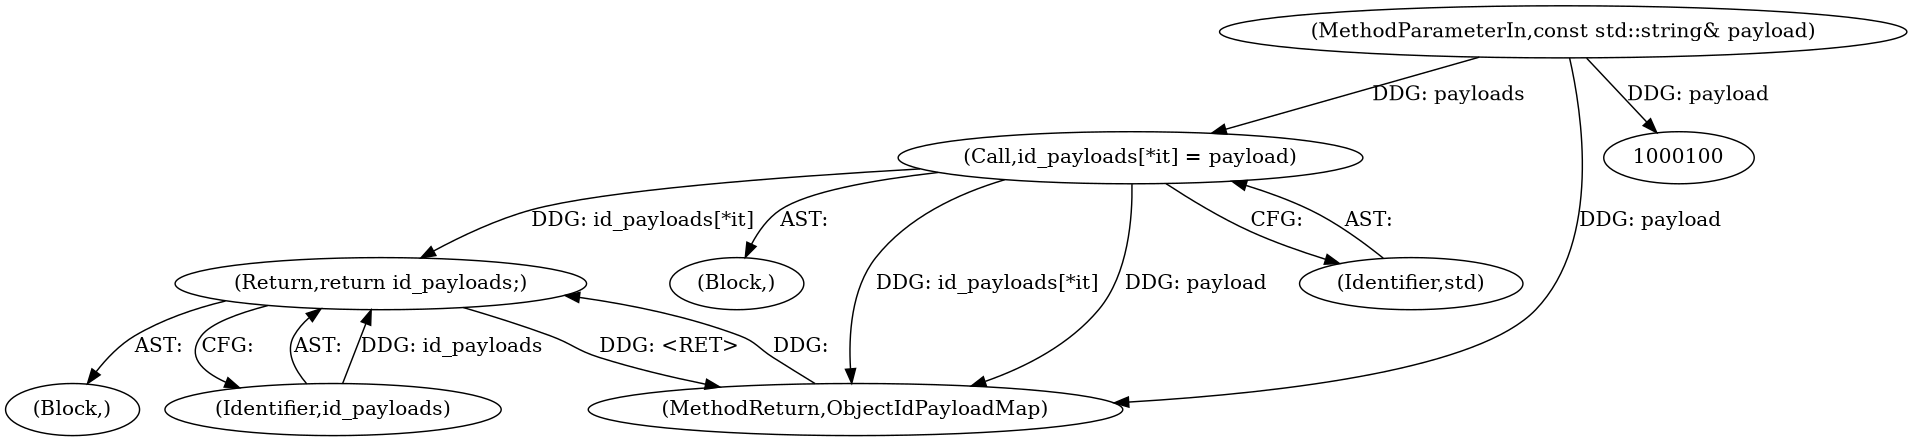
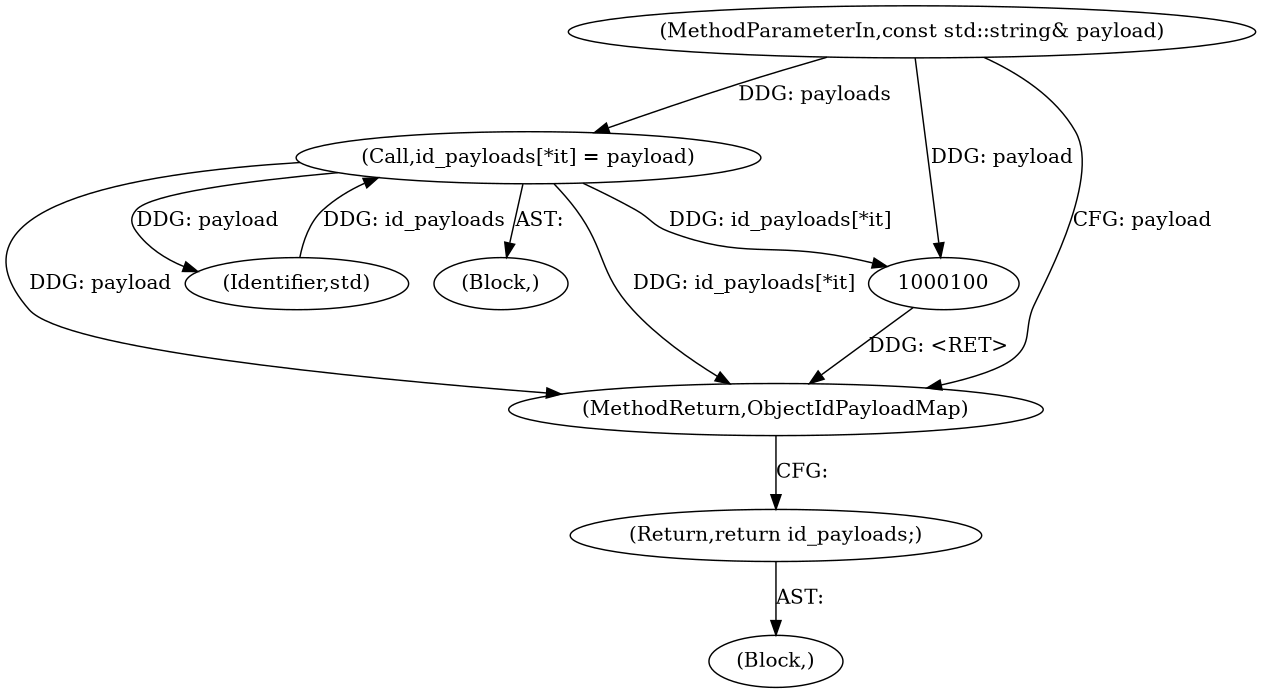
edge "(Call,id_payloads[*it] = payload)" -> "(Return,return id_payloads;)": now "(Call,id_payloads[*it] = payload)" -> "1000100"
edge "(Call,id_payloads[*it] = payload)" -> "(Identifier,std)": label "CFG: " -> "DDG: payload"
edge "(Identifier,std)" -> "(Call,id_payloads[*it] = payload)": label "AST: " -> "DDG: id_payloads"
edge "(MethodParameterIn,const std::string& payload)" -> "(MethodReturn,ObjectIdPayloadMap)": label "DDG: payload" -> "CFG: payload"
edge "(MethodReturn,ObjectIdPayloadMap)" -> "(Return,return id_payloads;)": label "DDG: " -> "CFG: "
edge "(Return,return id_payloads;)" -> "(MethodReturn,ObjectIdPayloadMap)": now "1000100" -> "(MethodReturn,ObjectIdPayloadMap)"
node "(Identifier,id_payloads)": removed
